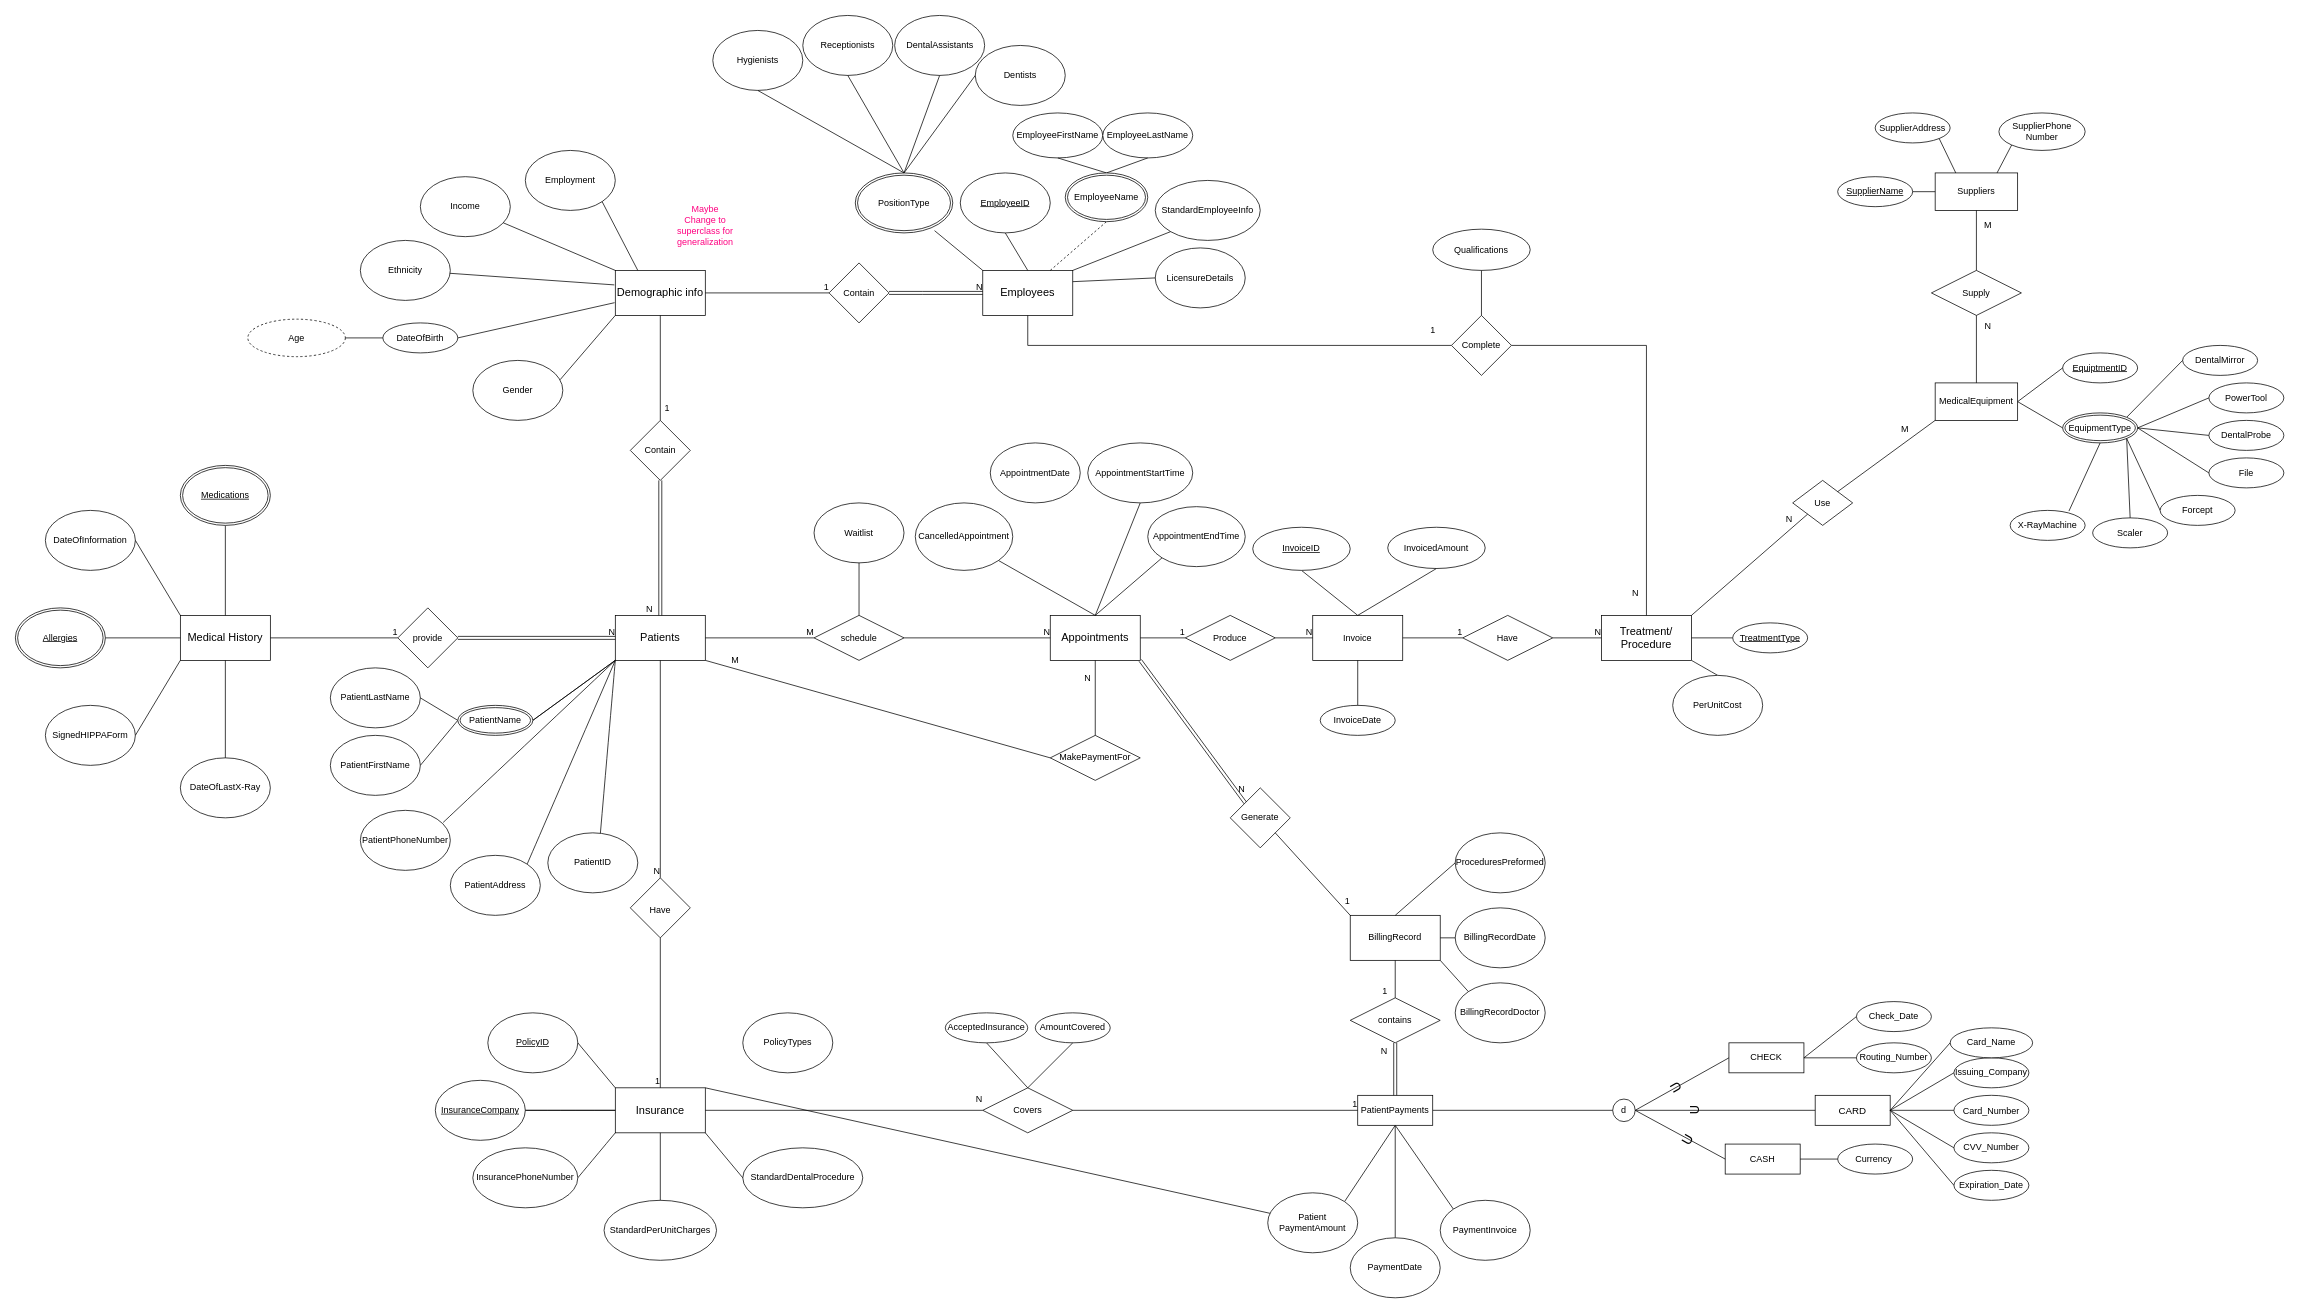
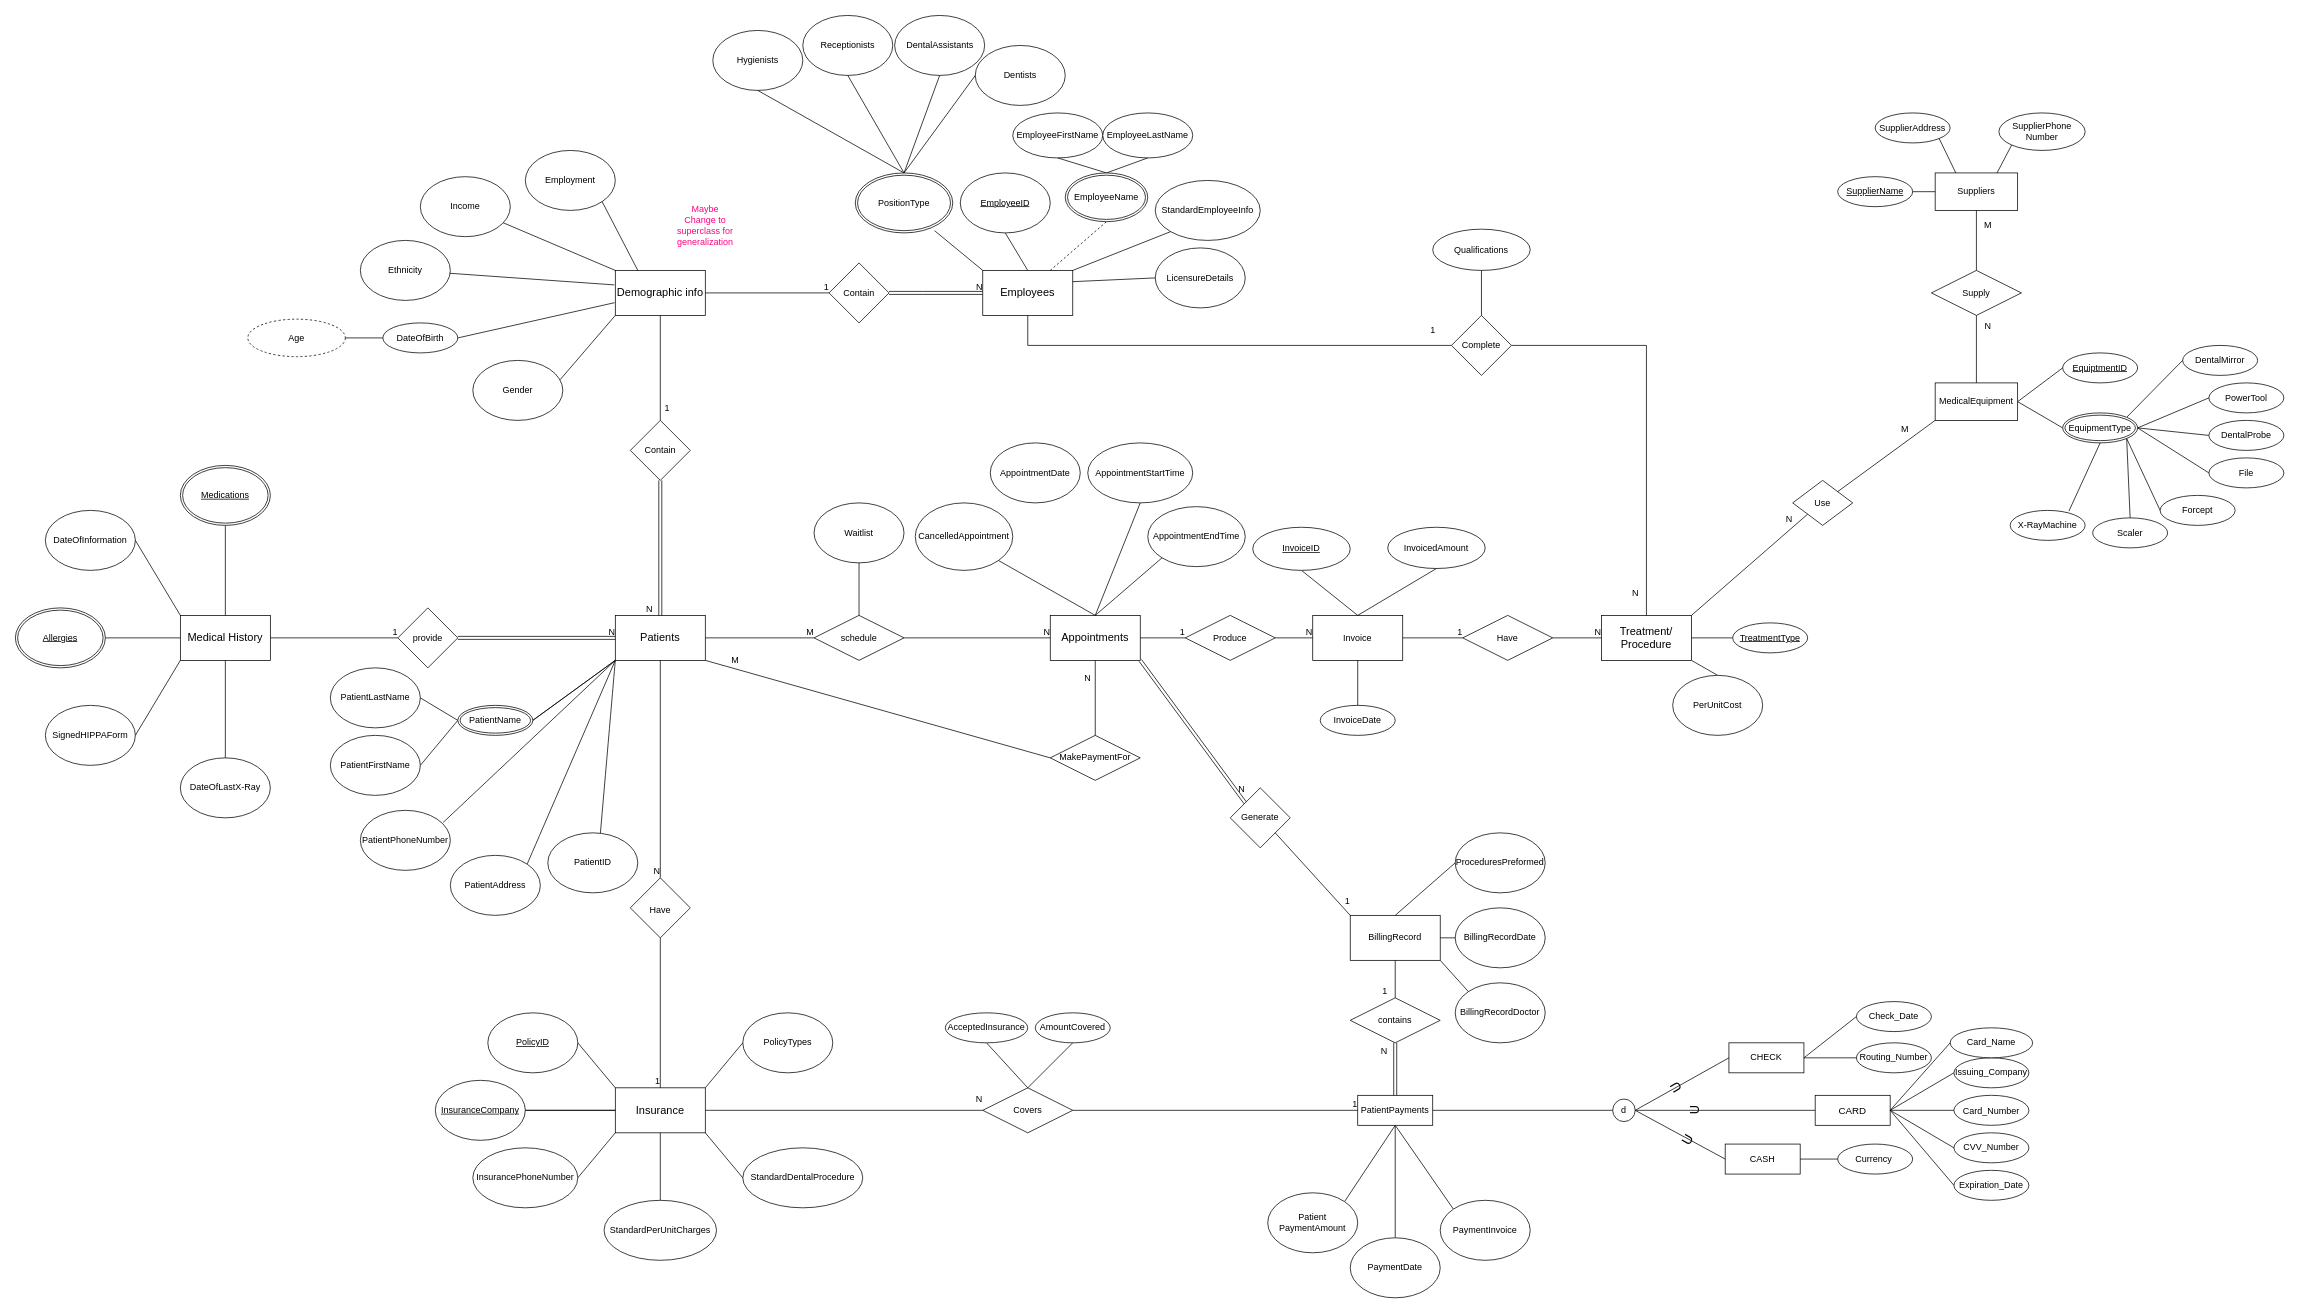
edge "Insurance" -- "Patient PaymentAmount": now "Insurance" -- "PolicyTypes"
